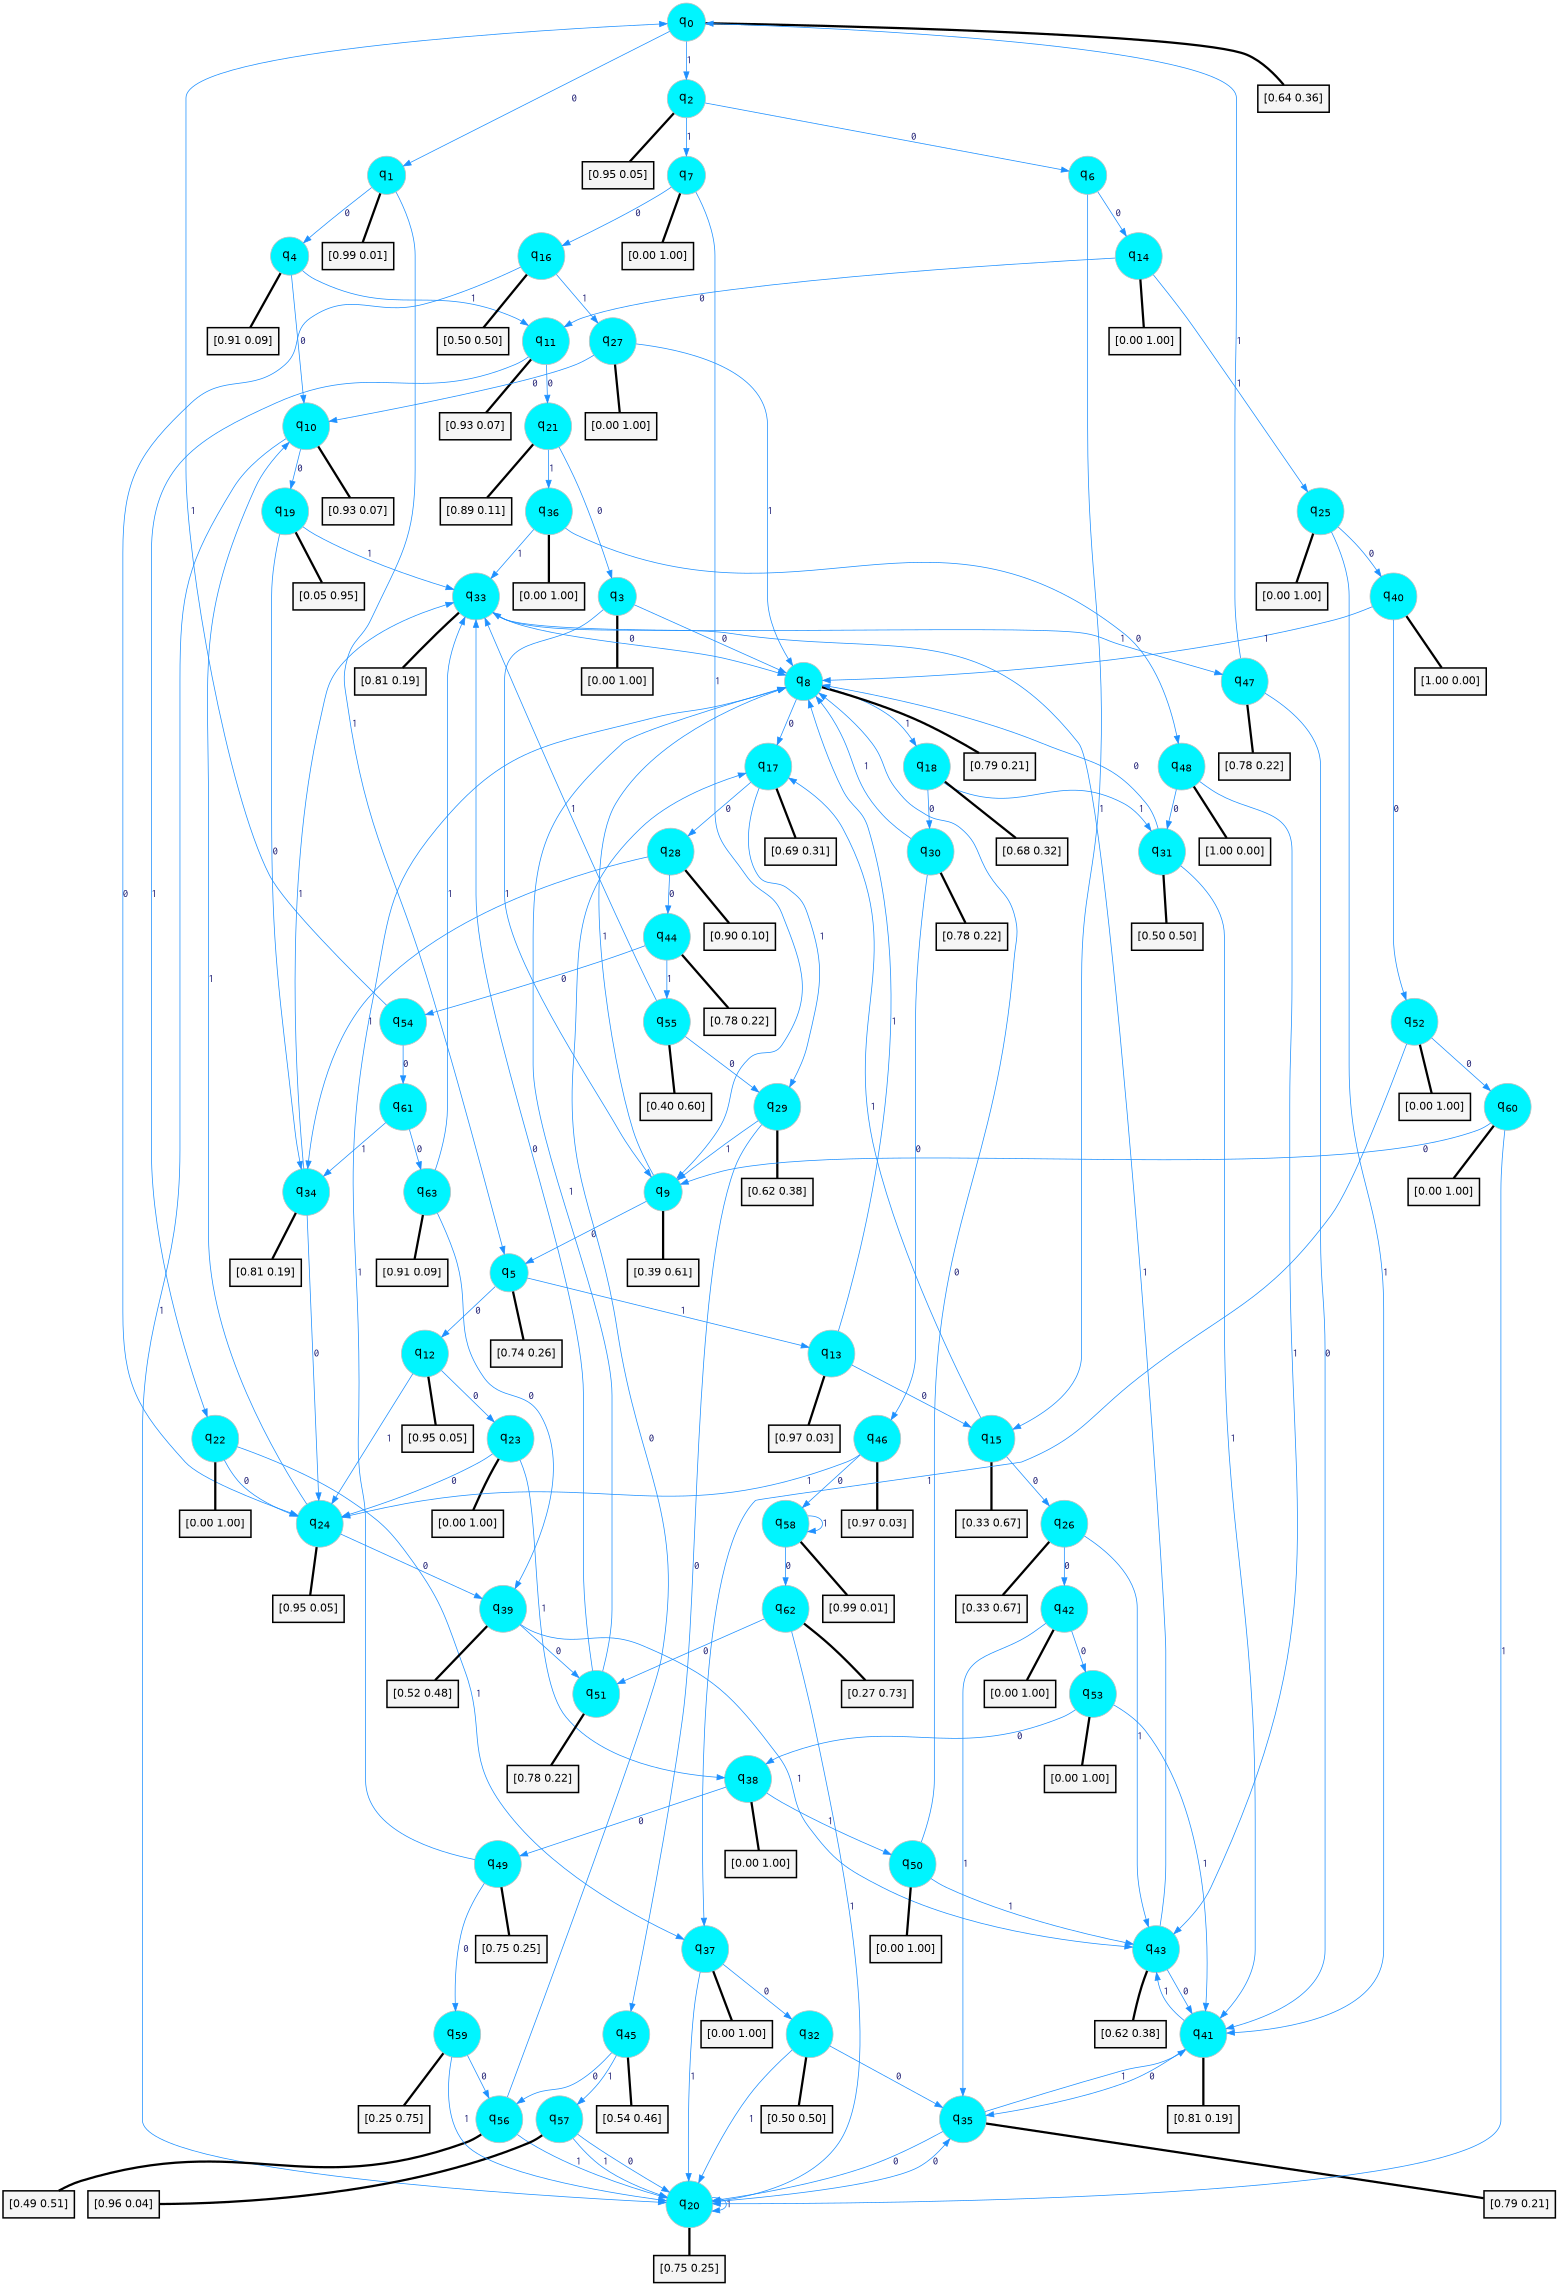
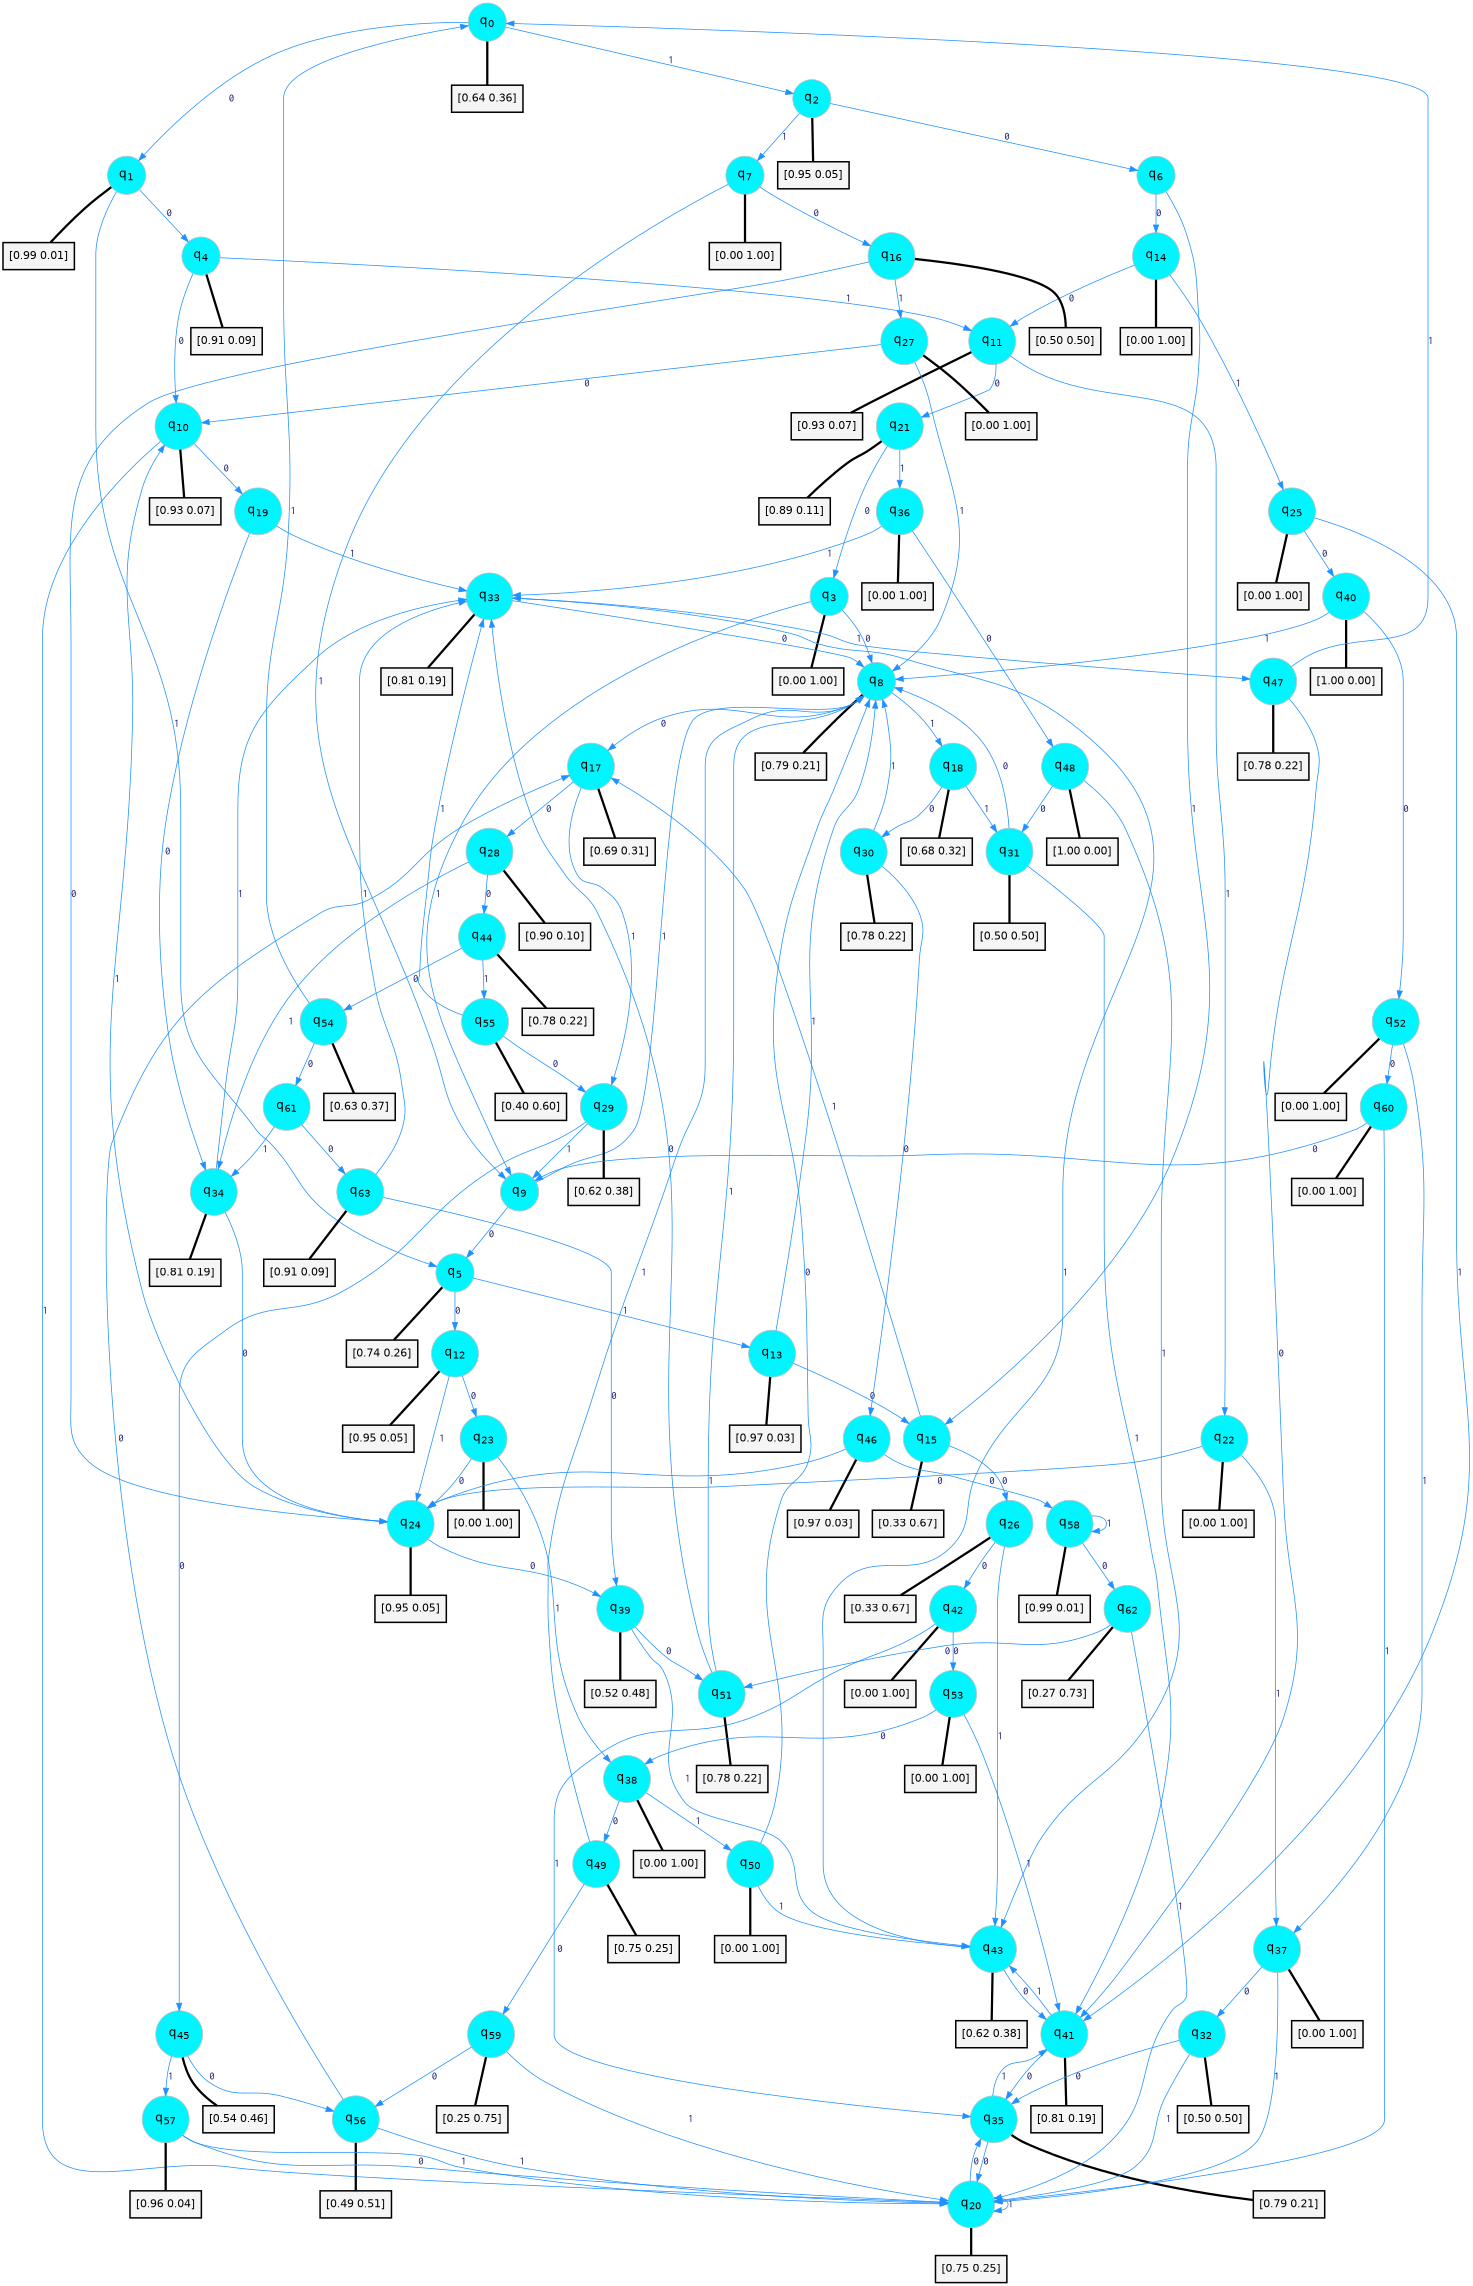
node "[0.05 0.95]": removed
node "[0.63 0.37]": added
node "[0.39 0.61]": removed
